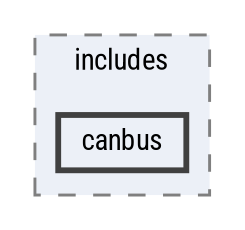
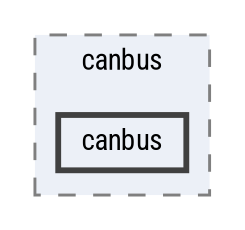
cluster "includes": label "includes" -> "canbus"
